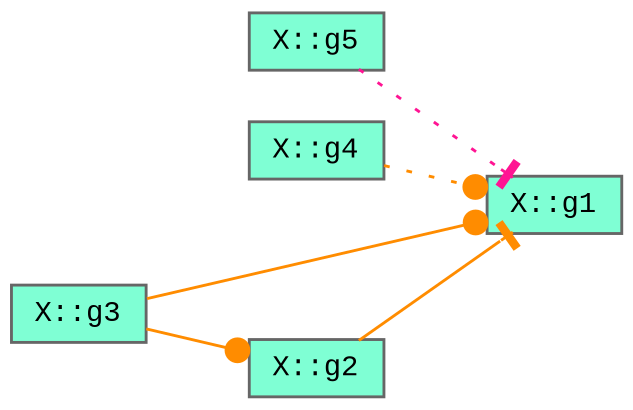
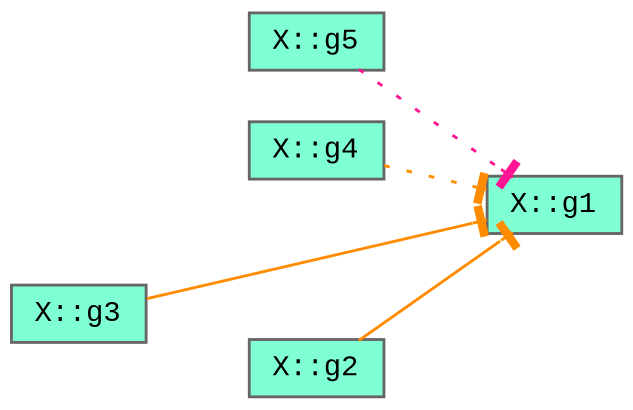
edge "X::g4" -> "X::g1": arrowhead dot -> tee
edge "X::g3" -> "X::g1": arrowhead dot -> tee
edge "X::g3" -> "X::g2": removed
